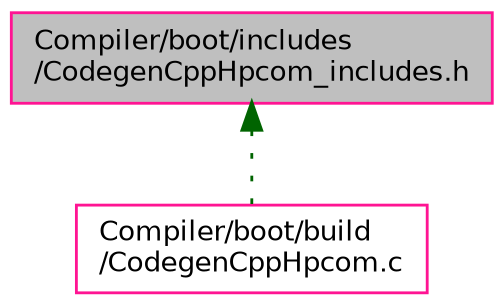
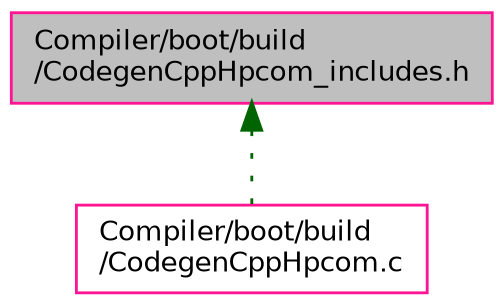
node "Compiler/boot/includes /CodegenCppHpcom_includes.h": label "Compiler/boot/includes /CodegenCppHpcom_includes.h" -> "Compiler/boot/build /CodegenCppHpcom_includes.h"
